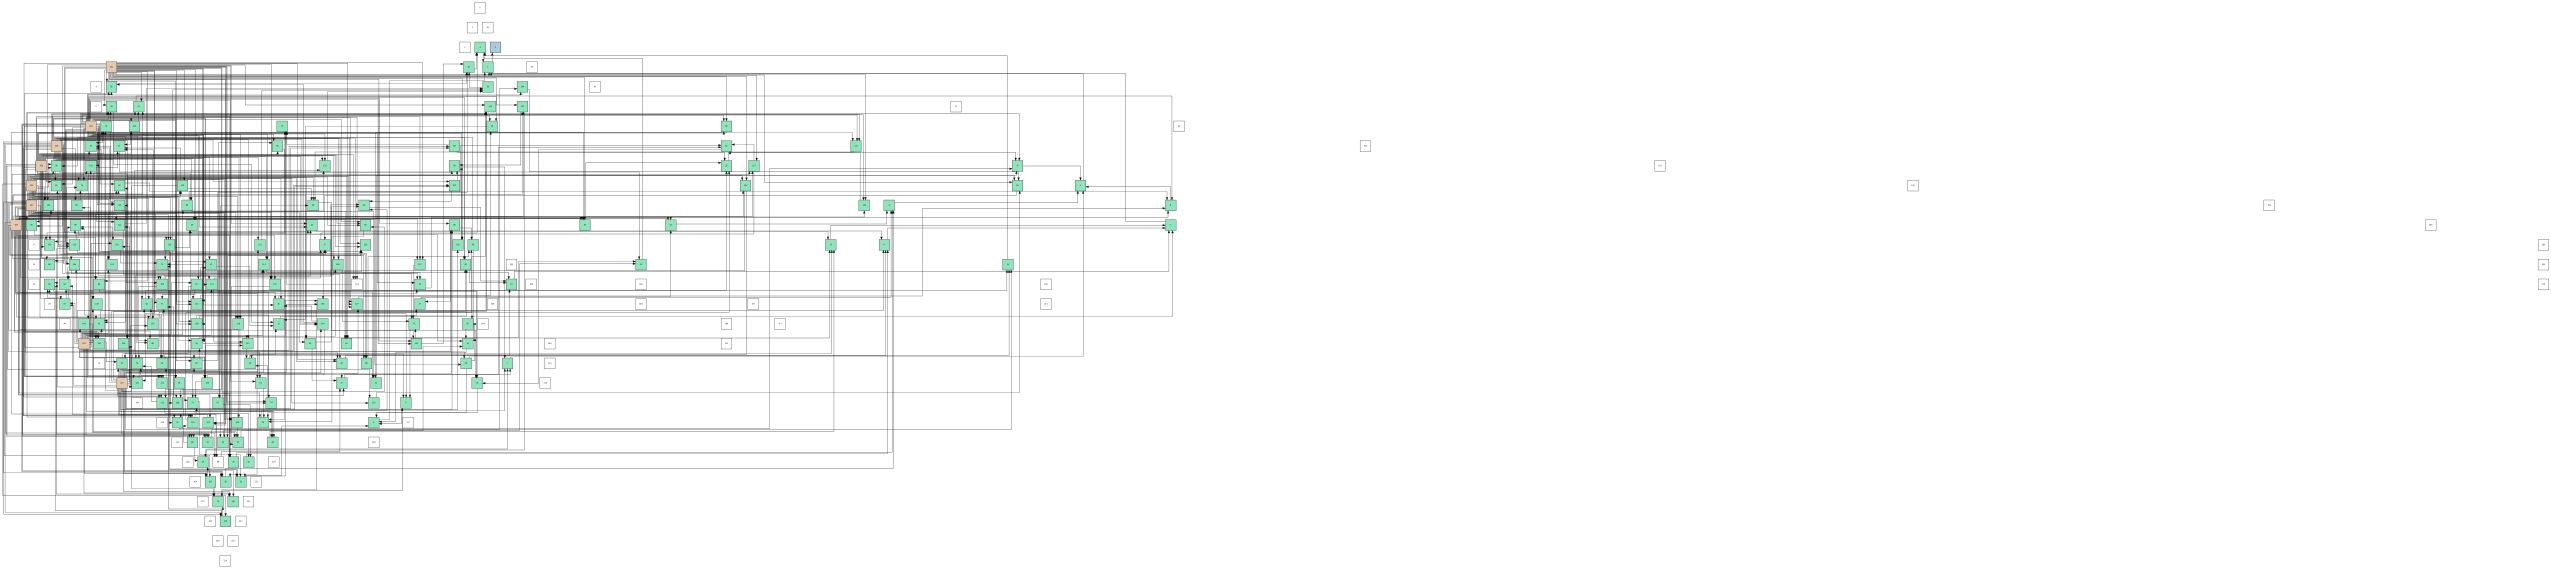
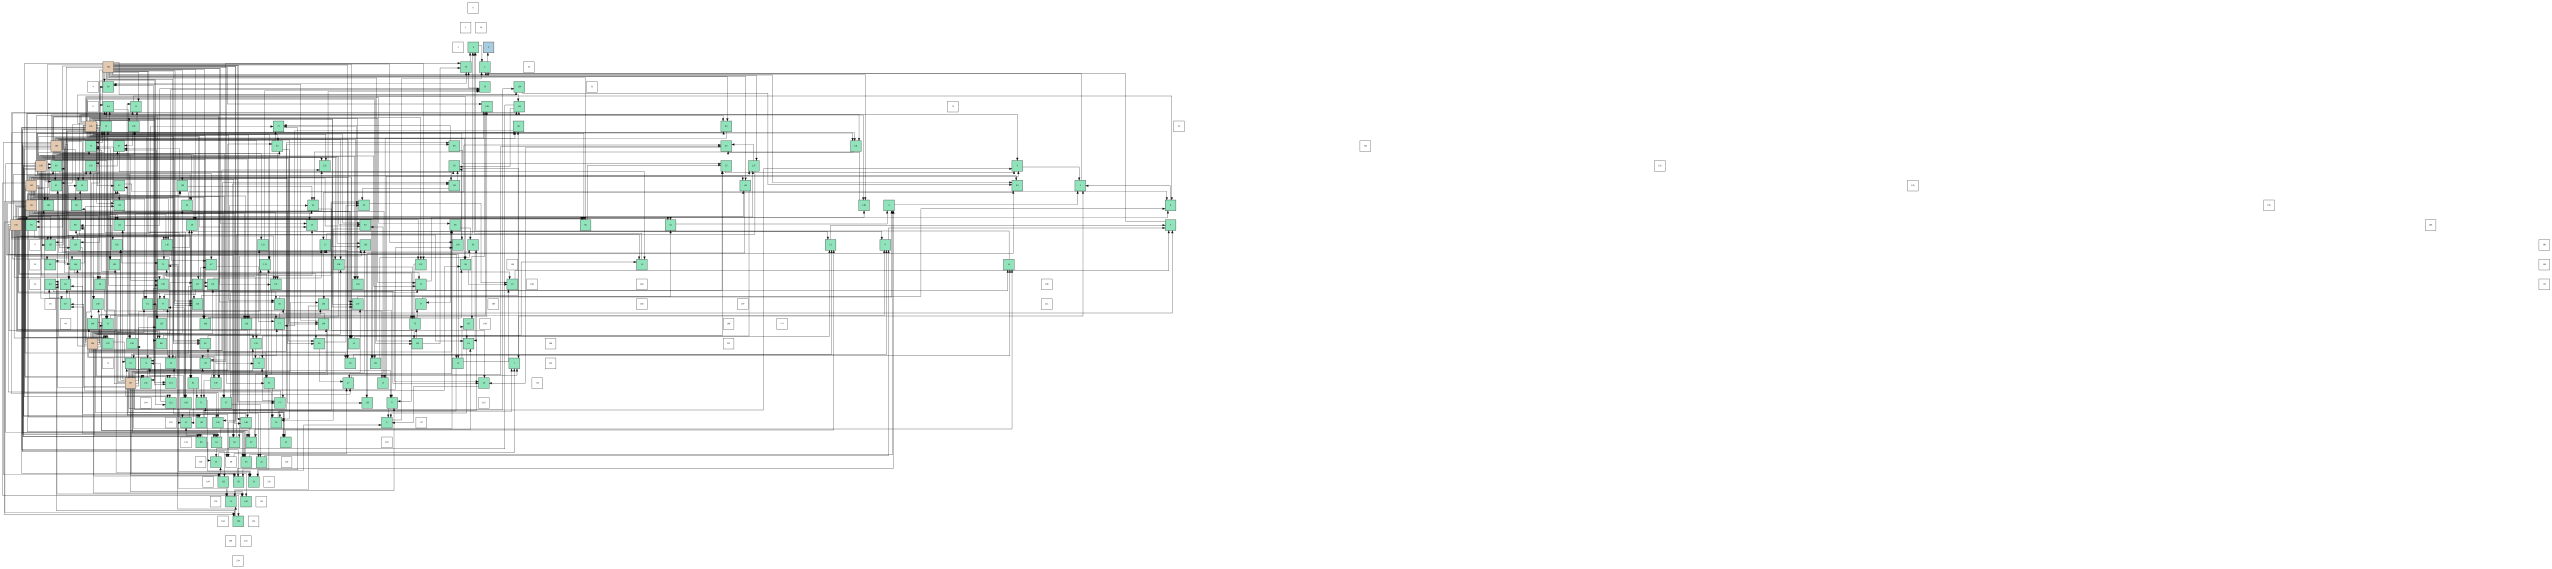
node "154": fillcolor #ffffff -> #91e3bb
edge "121" -> "123": now "121" -> "52"
node "216": added
